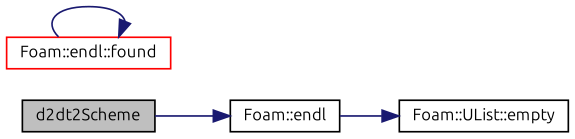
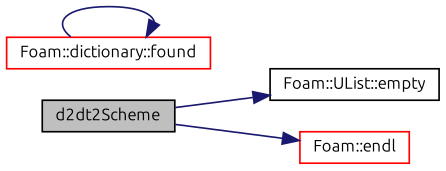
node "Foam::endl::found": label "Foam::endl::found" -> "Foam::dictionary::found"
node "Foam::endl": color black -> red
edge "Foam::endl" -> "Foam::UList::empty": now "d2dt2Scheme" -> "Foam::UList::empty"
